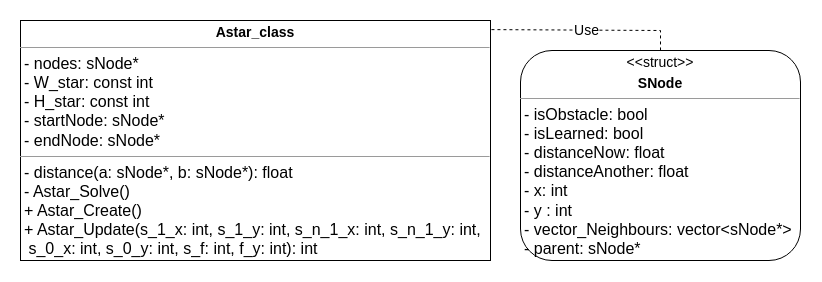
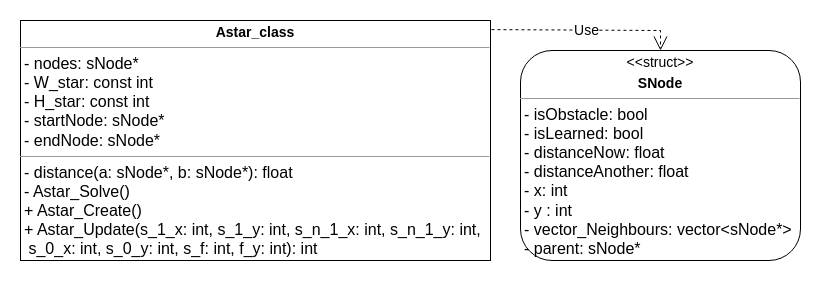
edge "Astar_class - nodes: sNode* - W_star: const int - H_star: const int - startNode: sNode* - endNode: sNode* - distance(a: sNode*, b: sNode*): float - Astar_Solve() + Astar_Create() + Astar_Update(s_1_x: int, s_1_y: int, s_n_1_x: int, s_n_1_y: int, s_0_x: int, s_0_y: int, s_f: int, f_y: int): int" -- "<<struct>> SNode - isObstacle: bool - isLearned: bool - distanceNow: float - distanceAnother: float - x: int - y : int - vector_Neighbours: vector<sNode*> - parent: sNode*": arrowhead none -> open
